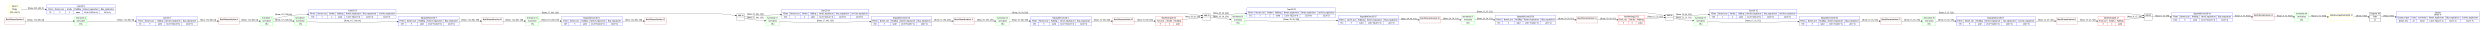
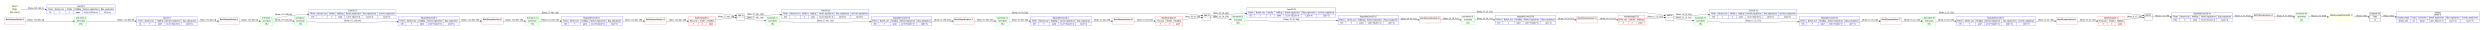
node "Conv2D 33": text "Dense_regularizer" -> "Bias_regularizer"
node "MaxPooling2D 14": added
